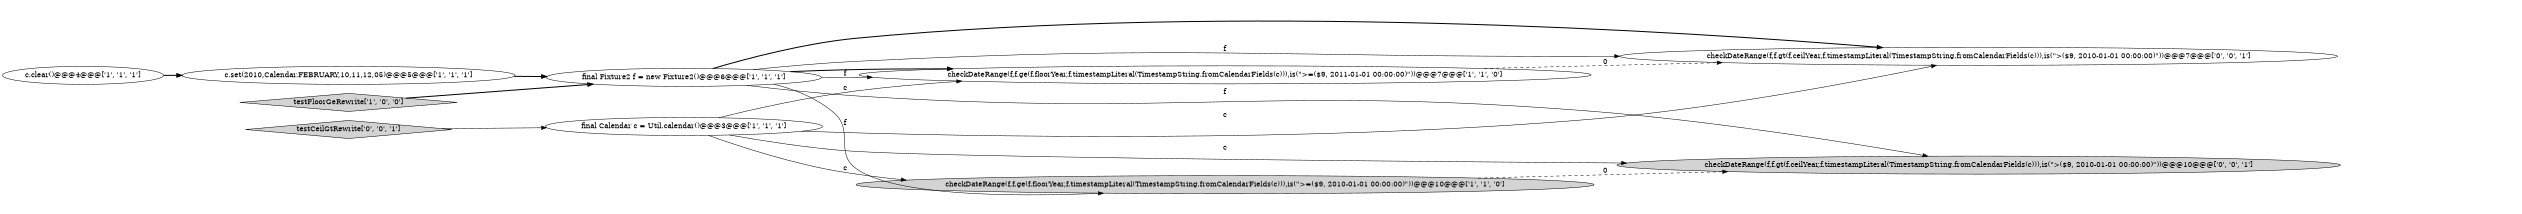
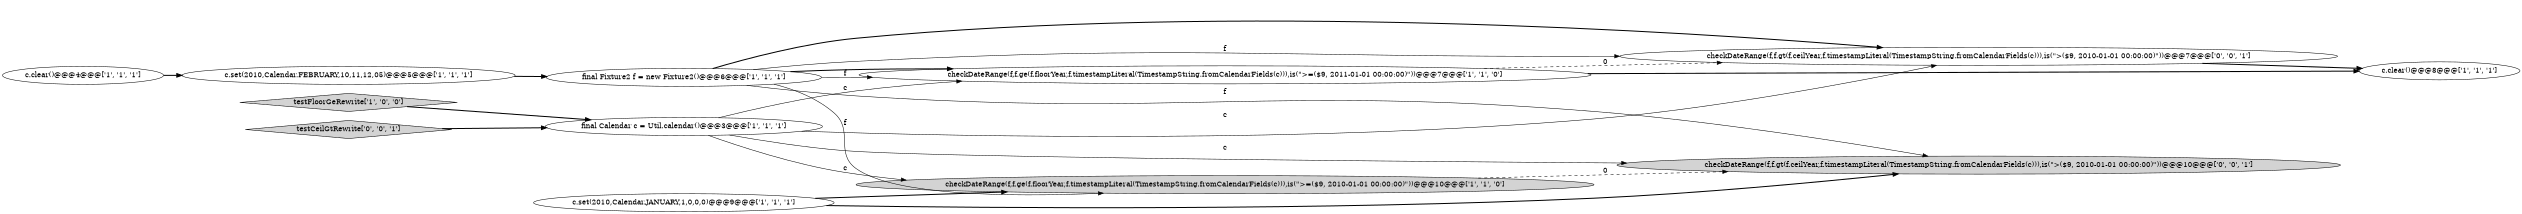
node "c.clear()@@@8@@@['1', '1', '1']": added
edge "testFloorGeRewrite['1', '0', '0']" -> "final Fixture2 f = new Fixture2()@@@6@@@['1', '1', '1']": now "testFloorGeRewrite['1', '0', '0']" -> "final Calendar c = Util.calendar()@@@3@@@['1', '1', '1']"
edge "testCeilGtRewrite['0', '0', '1']" -> "final Calendar c = Util.calendar()@@@3@@@['1', '1', '1']": style solid -> bold
node "c.set(2010,Calendar.JANUARY,1,0,0,0)@@@9@@@['1', '1', '1']": added
